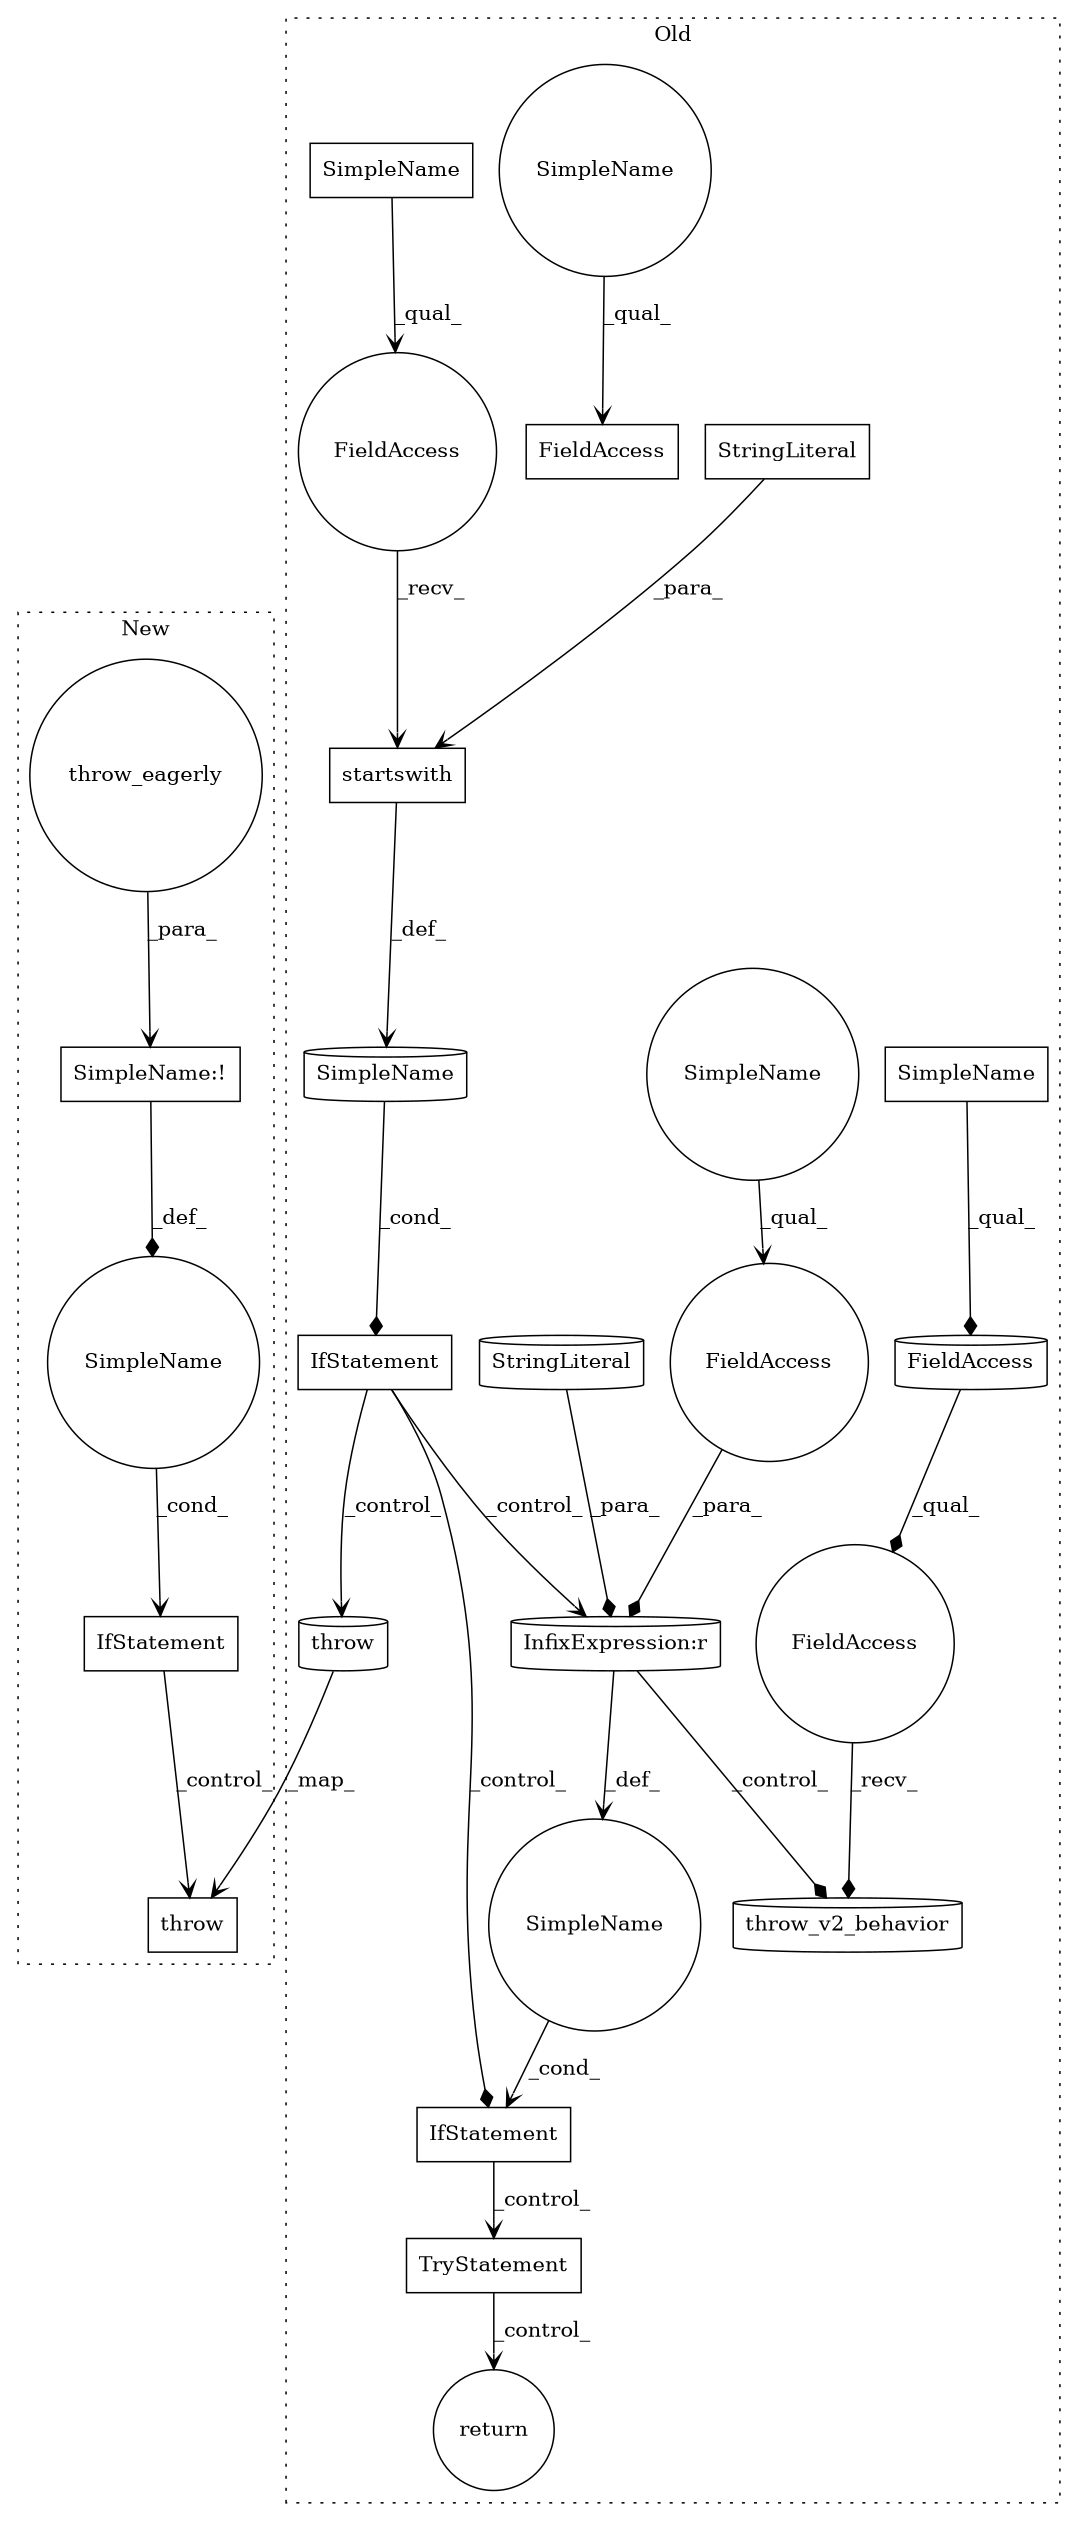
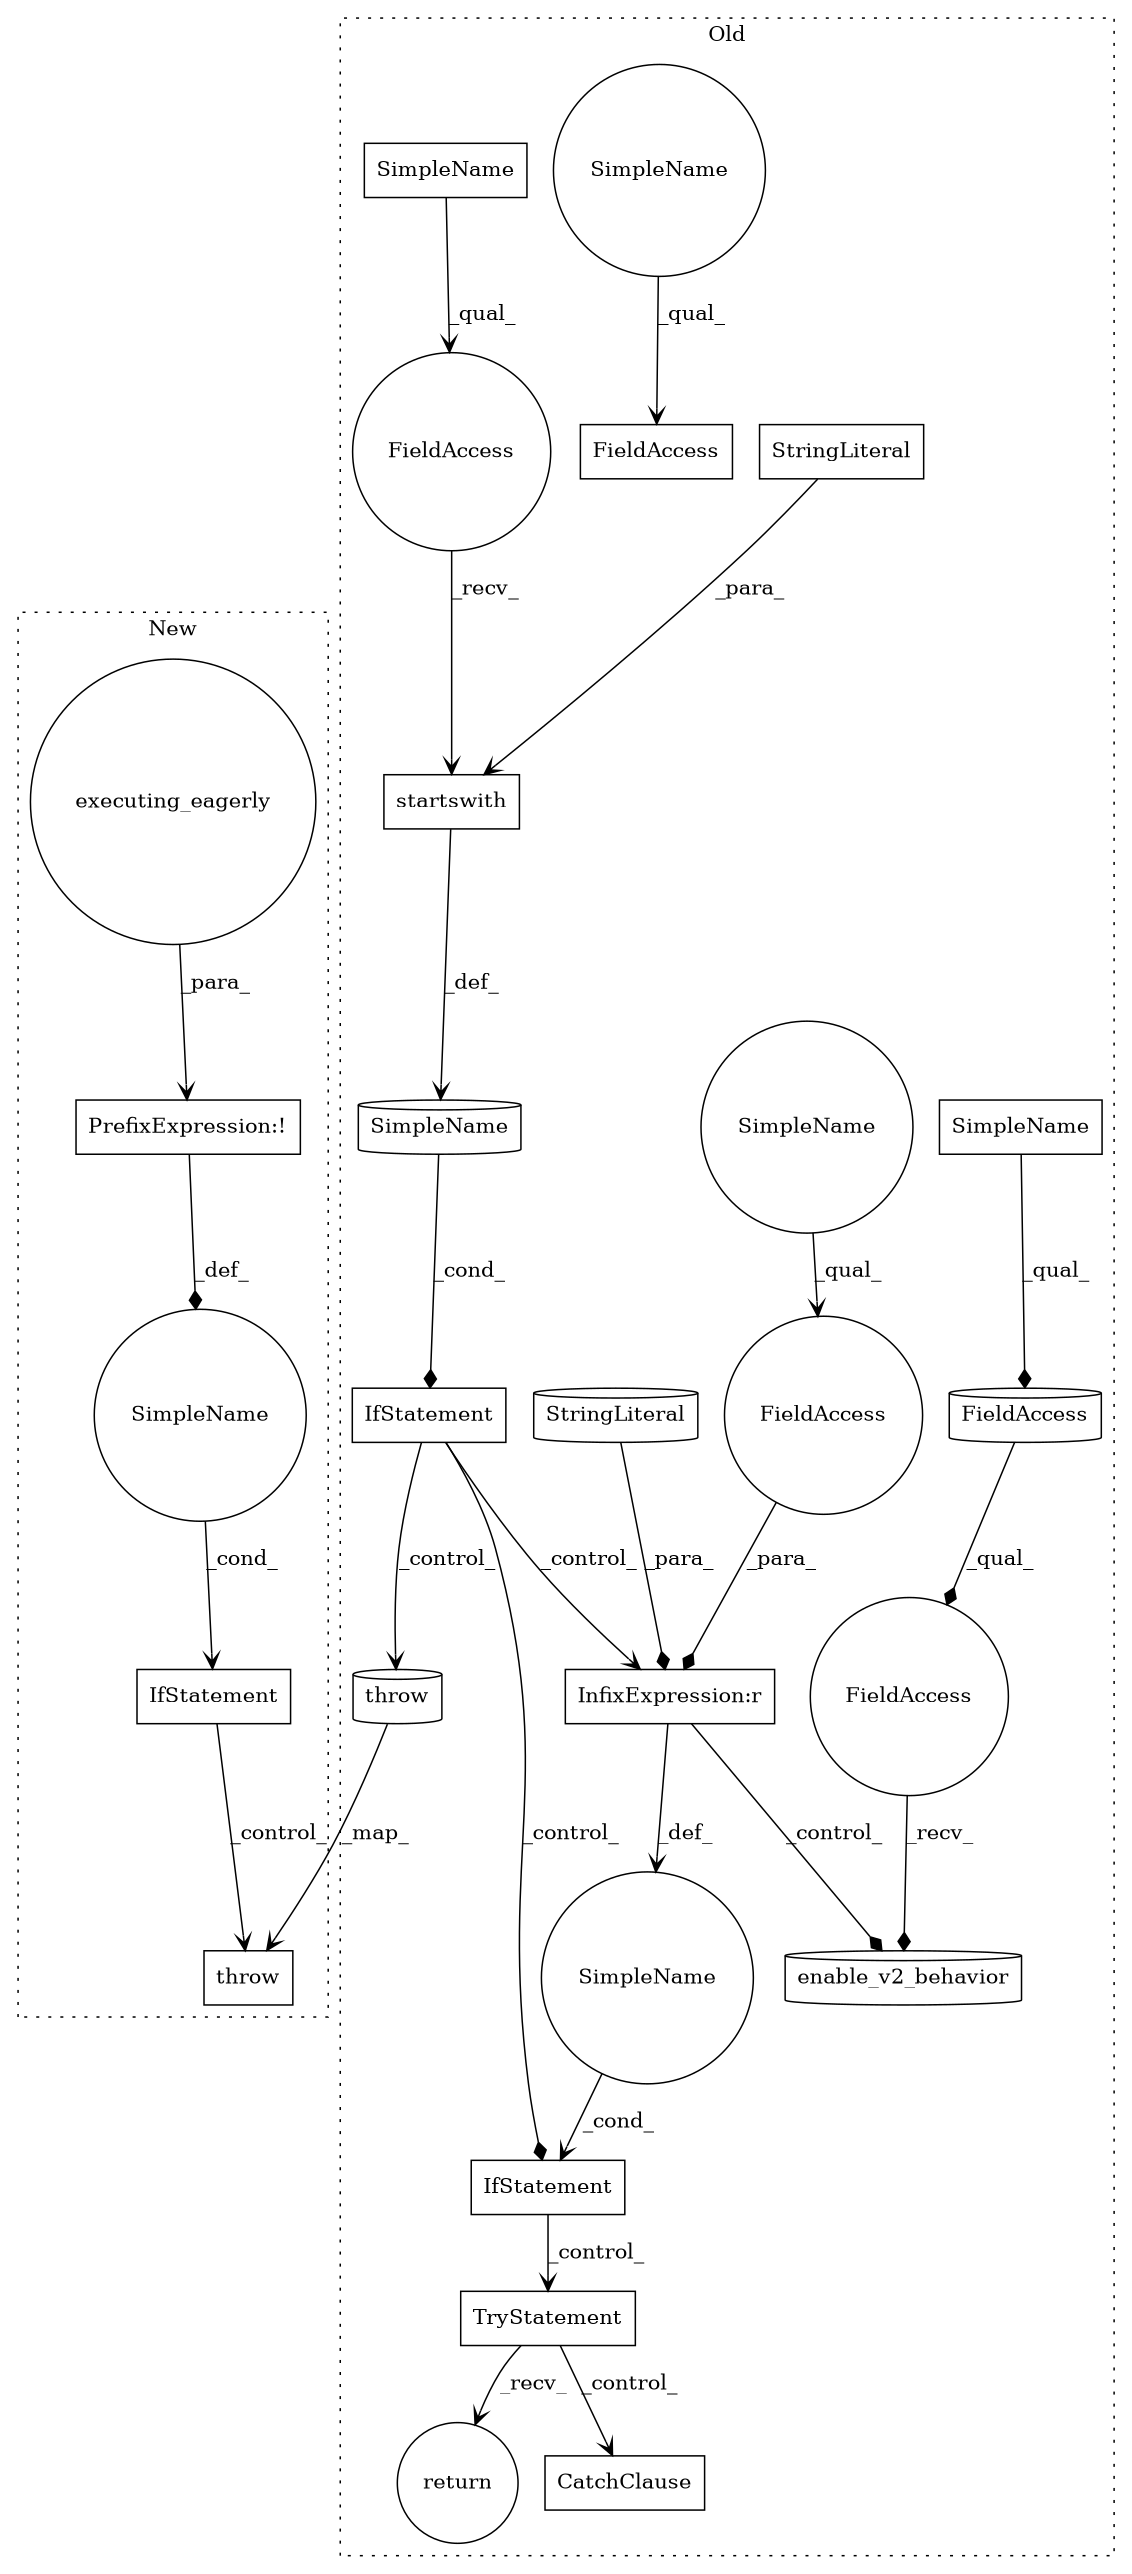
node "throw_eagerly": label "throw_eagerly" -> "executing_eagerly"
node "SimpleName:!": label "SimpleName:!" -> "PrefixExpression:!"
node "InfixExpression:r": shape cylinder -> box
node "throw_v2_behavior": label "throw_v2_behavior" -> "enable_v2_behavior"
edge "TryStatement" -> "return": label "_control_" -> "_recv_"
node "CatchClause": added
